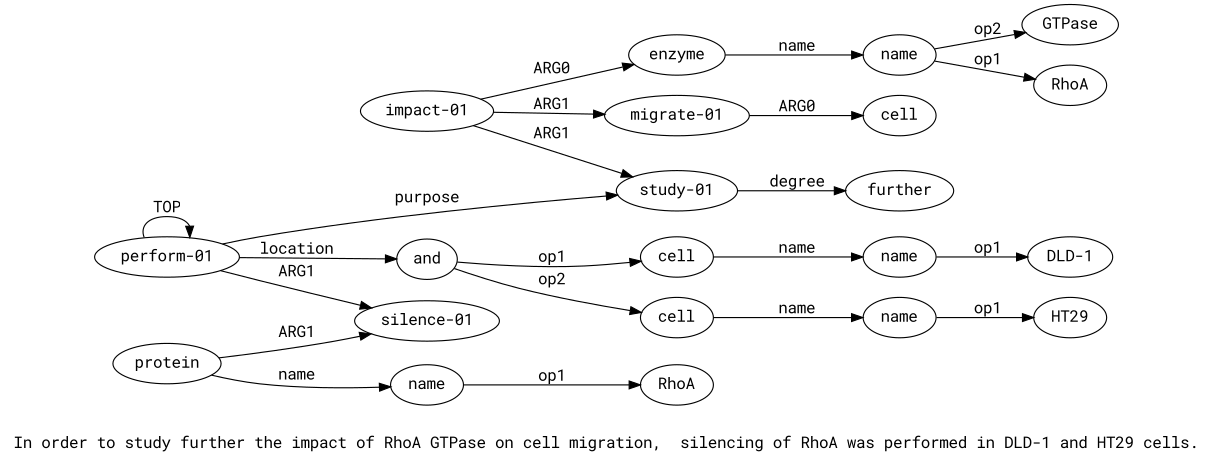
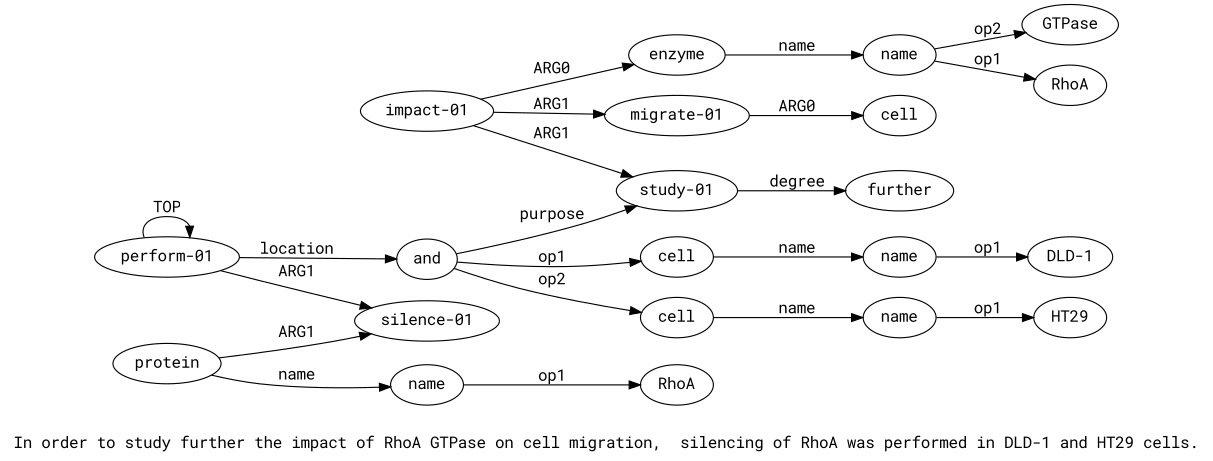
edge "perform-01" -> "study-01": now "and" -> "study-01"
